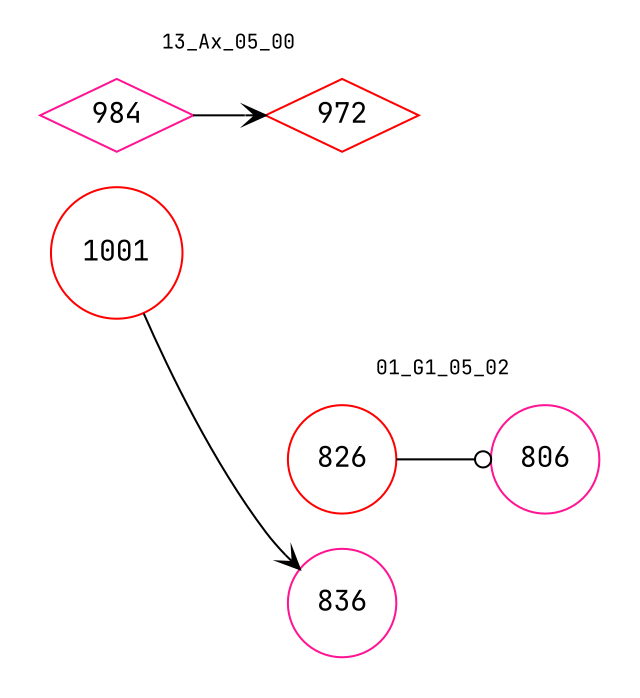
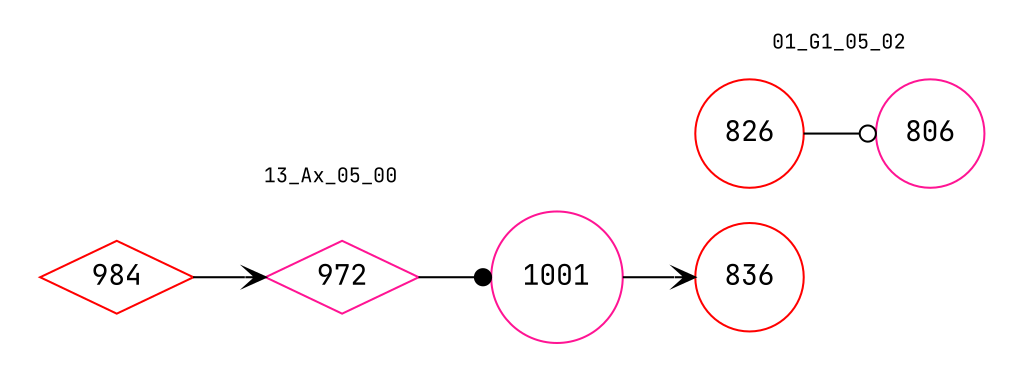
node "984": color deeppink -> red
node "972": color red -> deeppink
node "1001": color red -> deeppink
edge "972" -> "1001": added
node "836": color deeppink -> red
